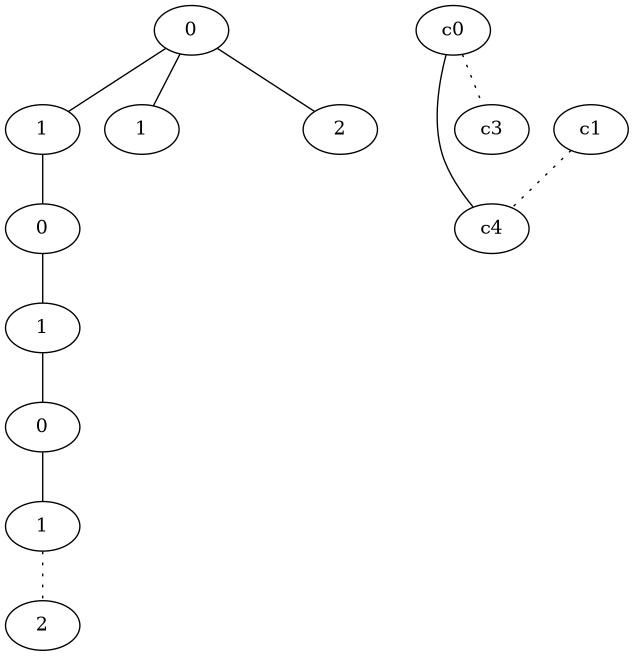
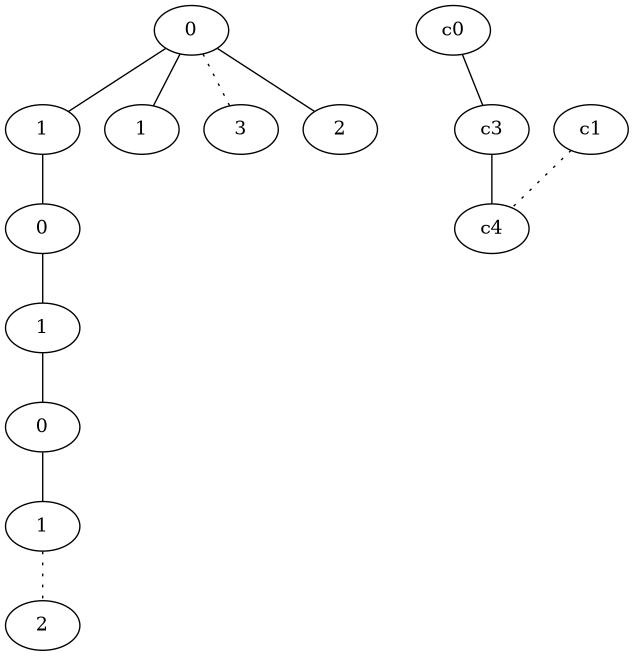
edge "c0" -- "c3": style dotted -> solid
node "3": added
edge "c0" -- "c4": now "c3" -- "c4"
